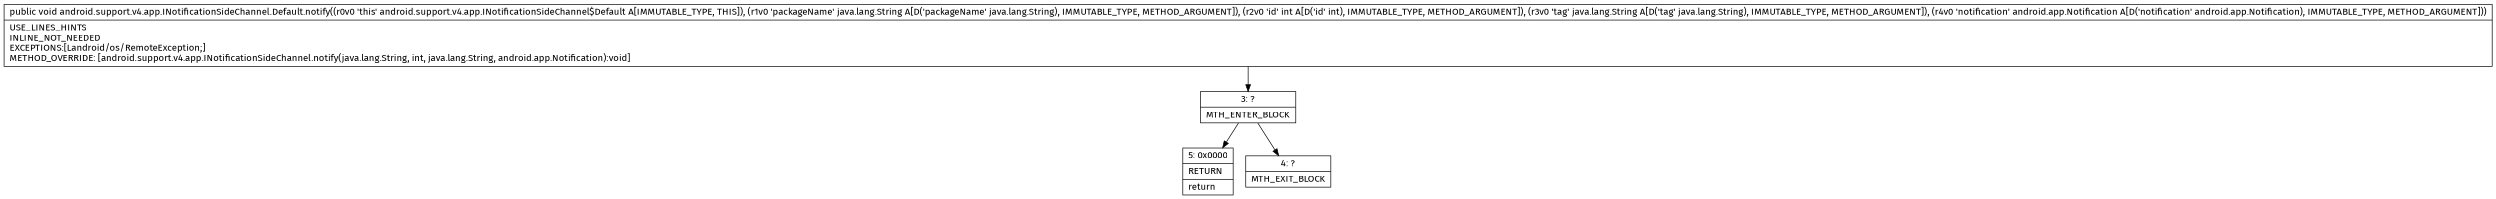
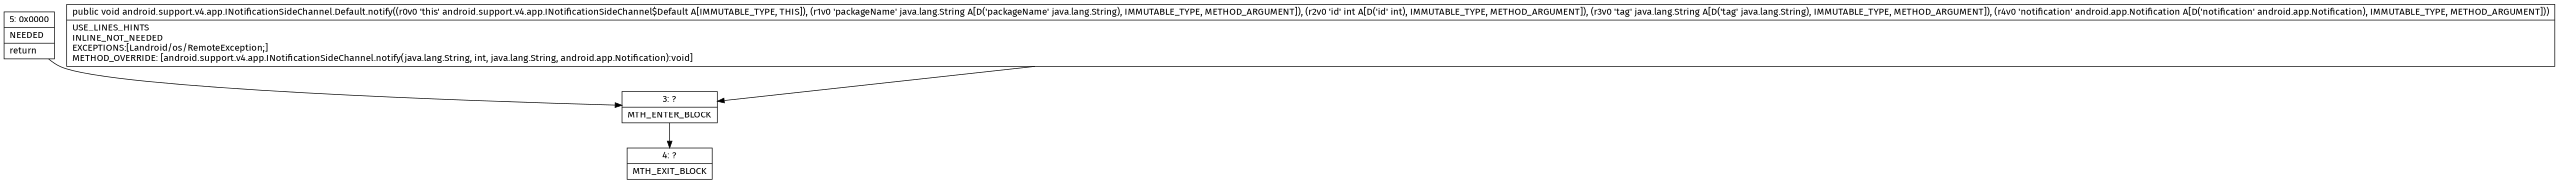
edge "3: ?" -> "5: 0x0000": reversed
node "5: 0x0000": text "RETURN" -> "NEEDED"
